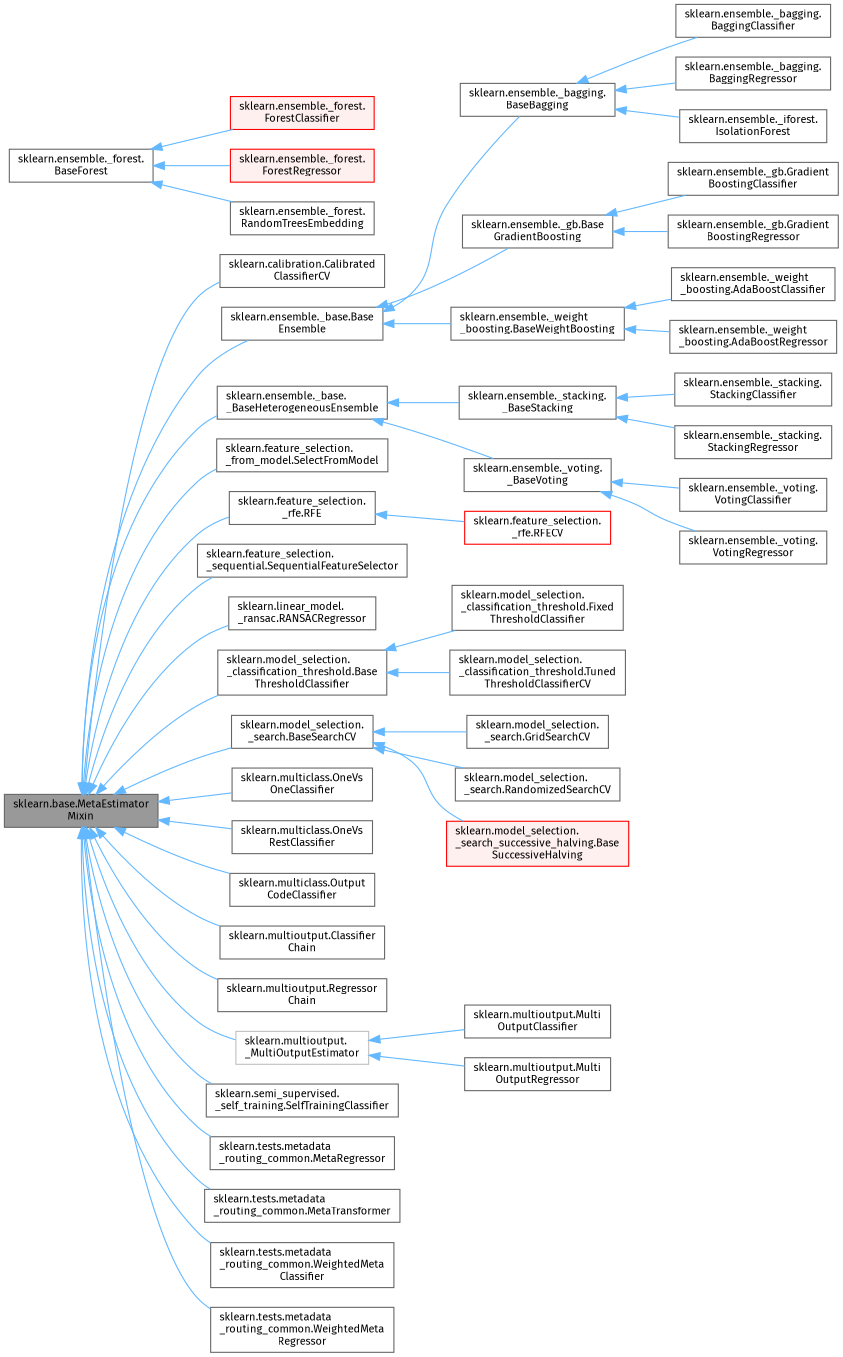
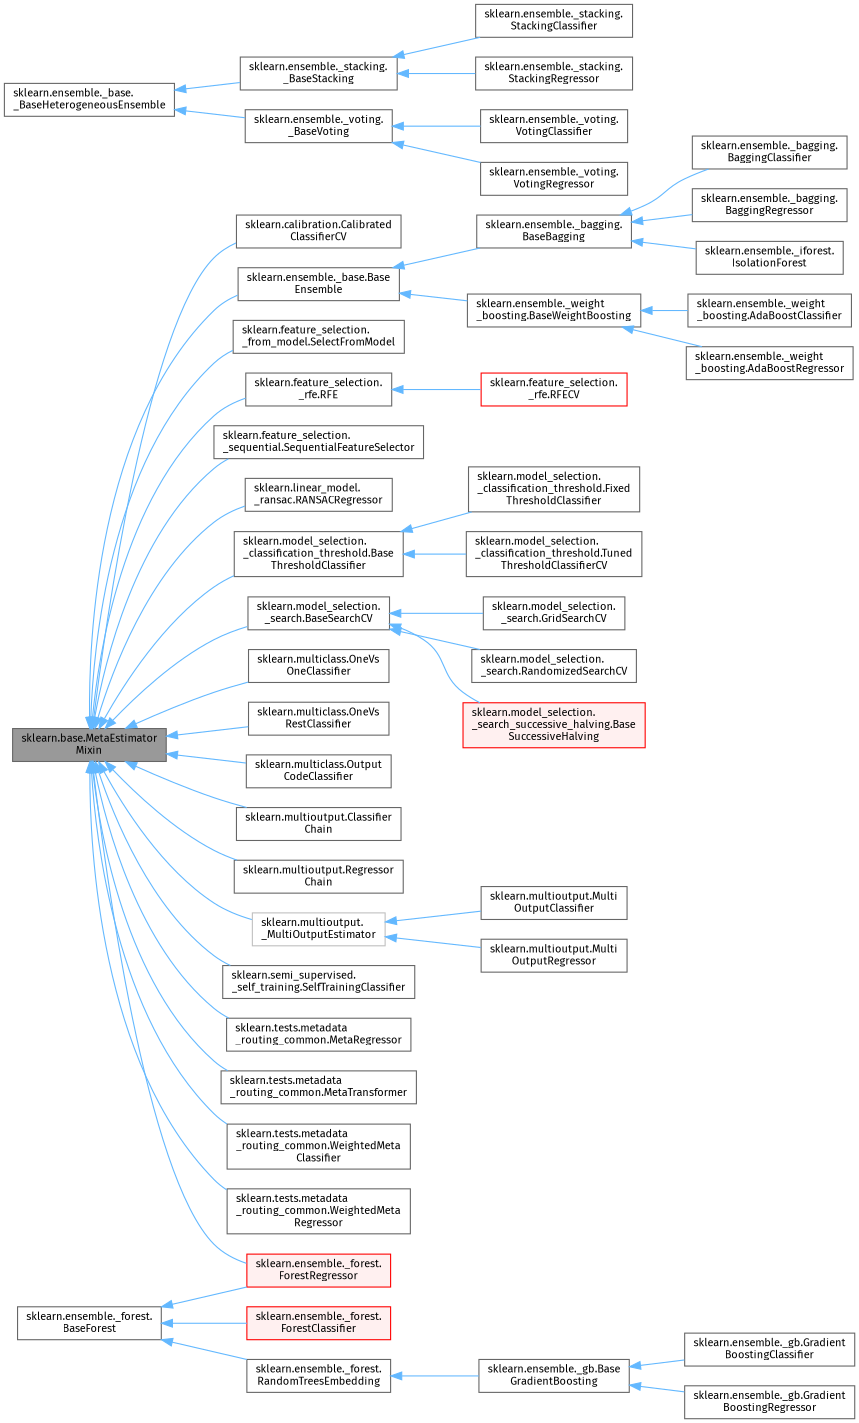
edge "sklearn.ensemble._gb.Base GradientBoosting" -> "sklearn.ensemble._base.Base Ensemble": now "sklearn.ensemble._gb.Base GradientBoosting" -> "sklearn.ensemble._forest. RandomTreesEmbedding"
edge "sklearn.ensemble._base. _BaseHeterogeneousEnsemble" -> "sklearn.base.MetaEstimator Mixin": now "sklearn.ensemble._forest. ForestRegressor" -> "sklearn.base.MetaEstimator Mixin"
